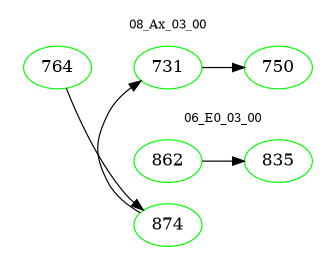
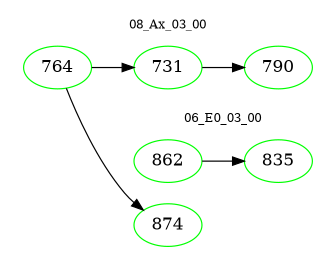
node "750": label "750" -> "790"
edge "874" -> "731": now "764" -> "731"
